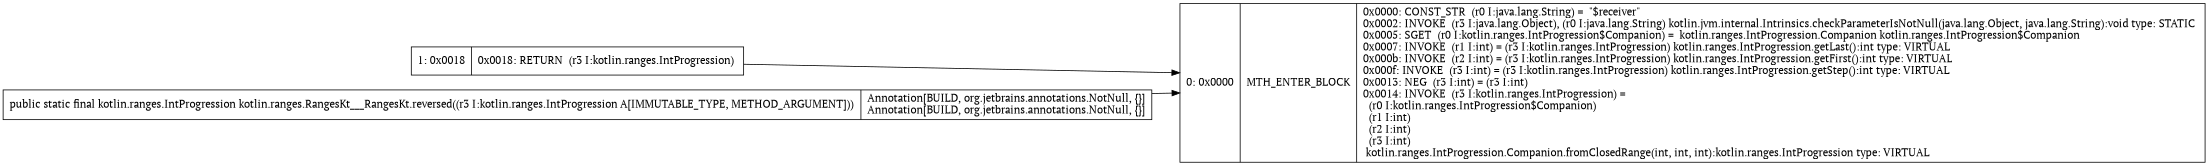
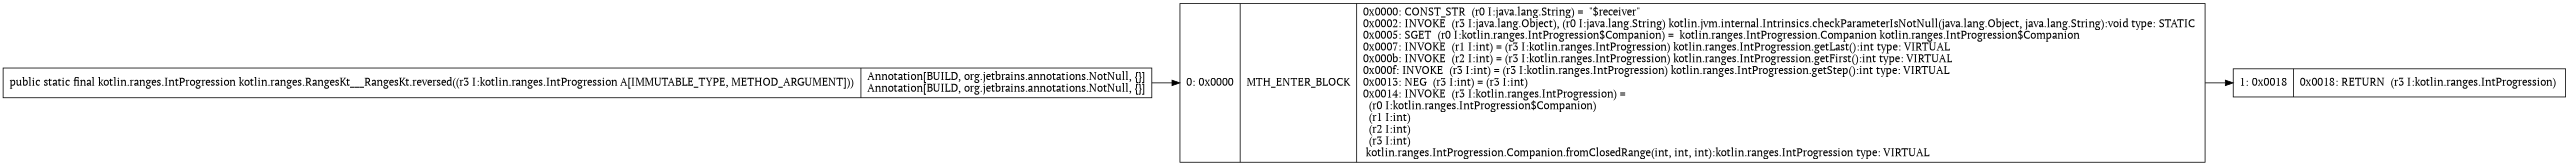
edge "1: 0x0018" -> "0: 0x0000": reversed
